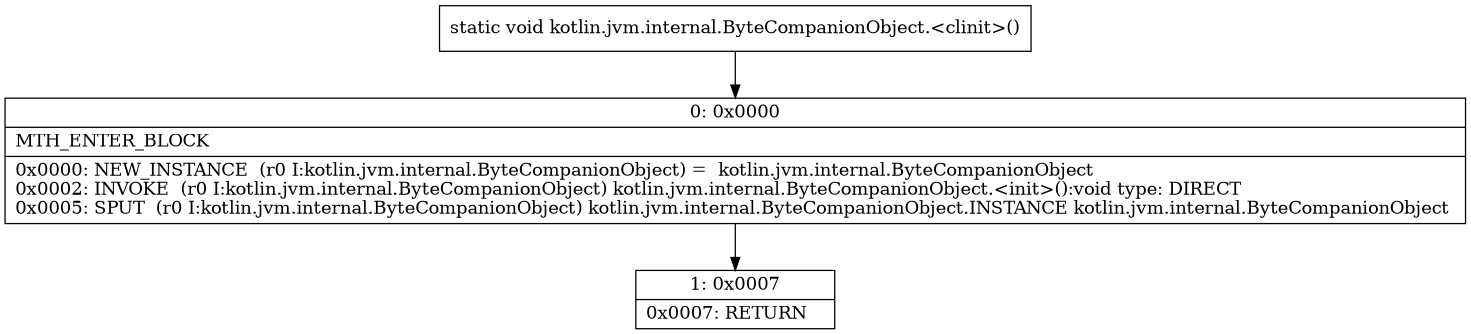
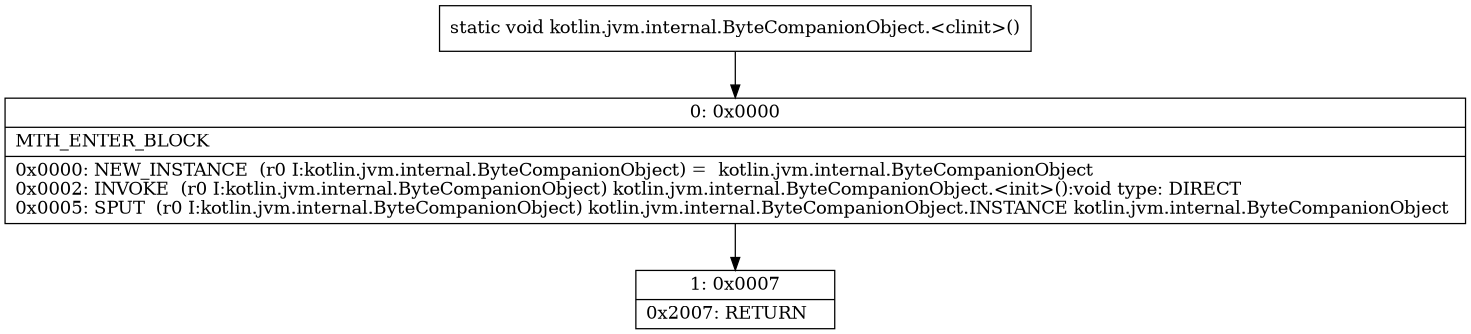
node "1: 0x0007": text "0x0007: RETURN" -> "0x2007: RETURN"
